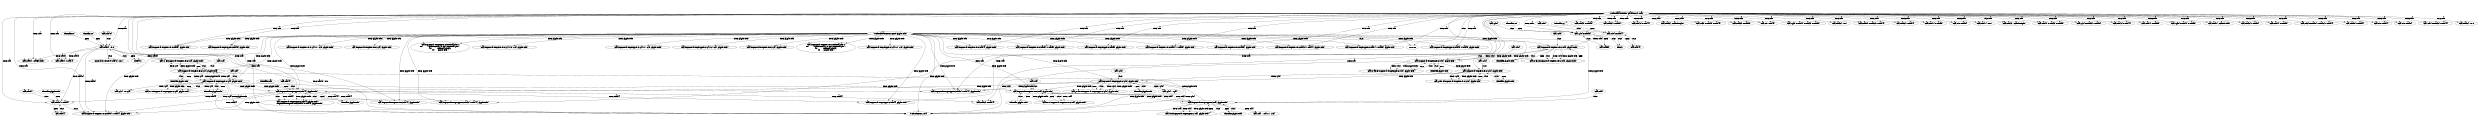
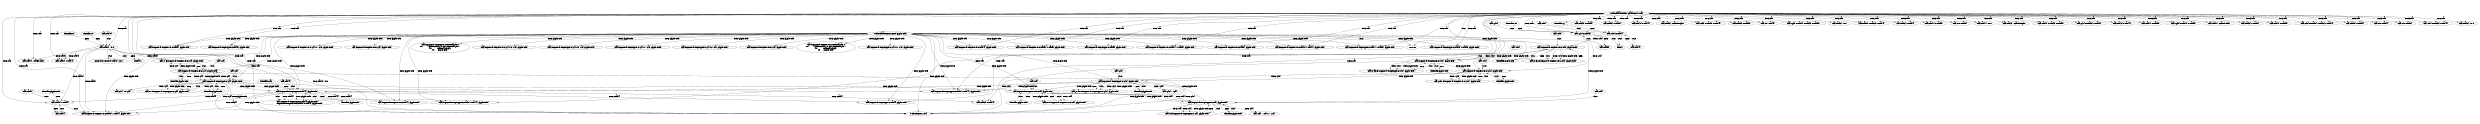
node "(Call,imgCoordMungeUpperC(vy[(i+3) & 3], glyphMode))": added
edge "(Call,vy[0] = mat[5])" -> "(Call,imgCoordMungeLowerC(vy[0], glyphMode))": added, label "DDG: vy[0]"
